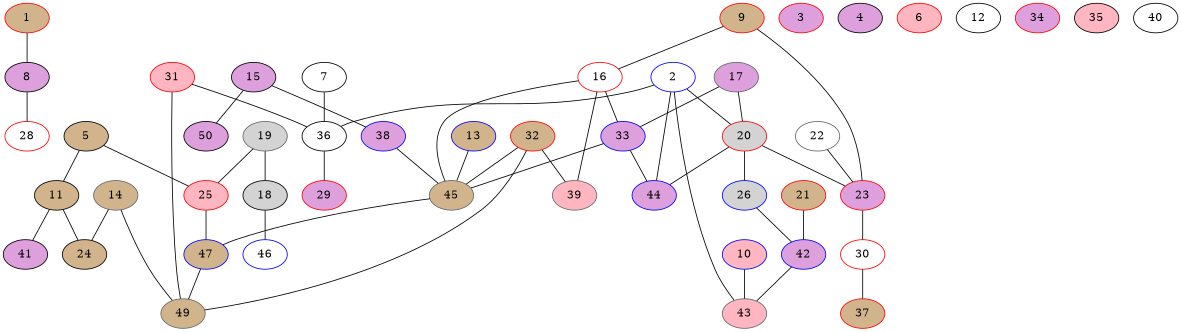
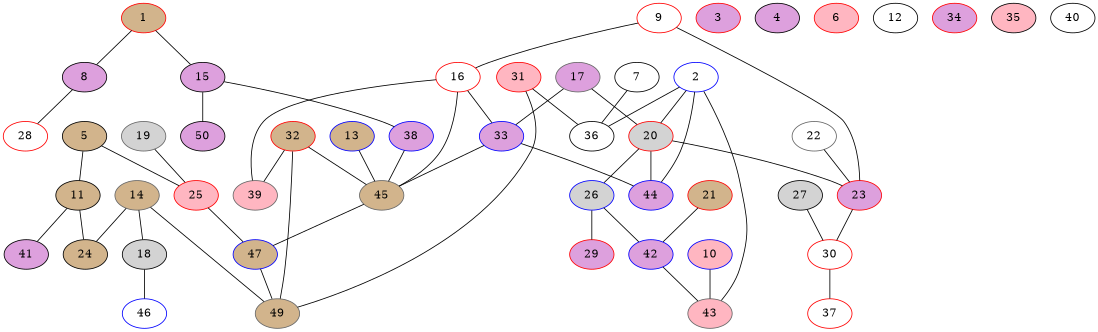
node "9": fillcolor tan -> white
edge "1" -- "15": added
edge "19" -- "18": now "14" -- "18"
edge "36" -- "29": now "26" -- "29"
node "27": added
node "37": fillcolor tan -> white
